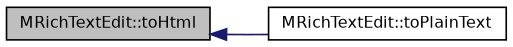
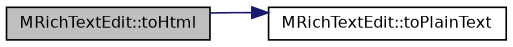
edge "MRichTextEdit::toPlainText" -> "MRichTextEdit::toHtml": reversed
